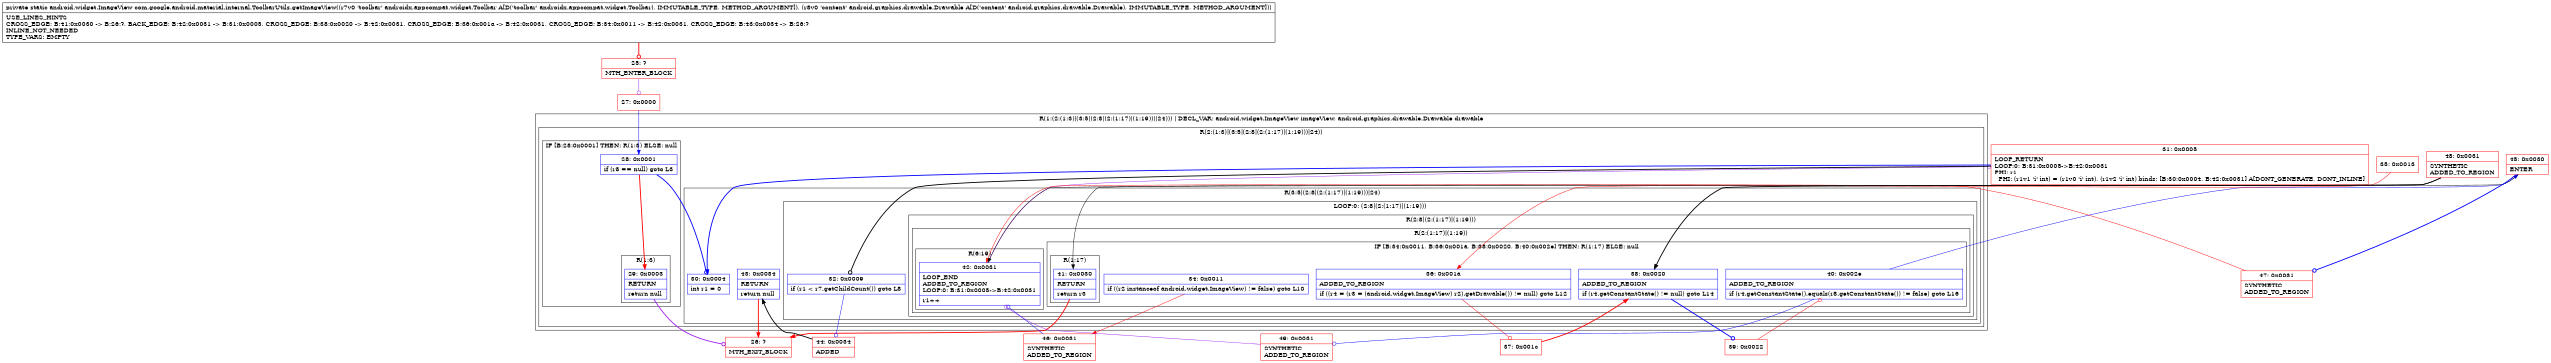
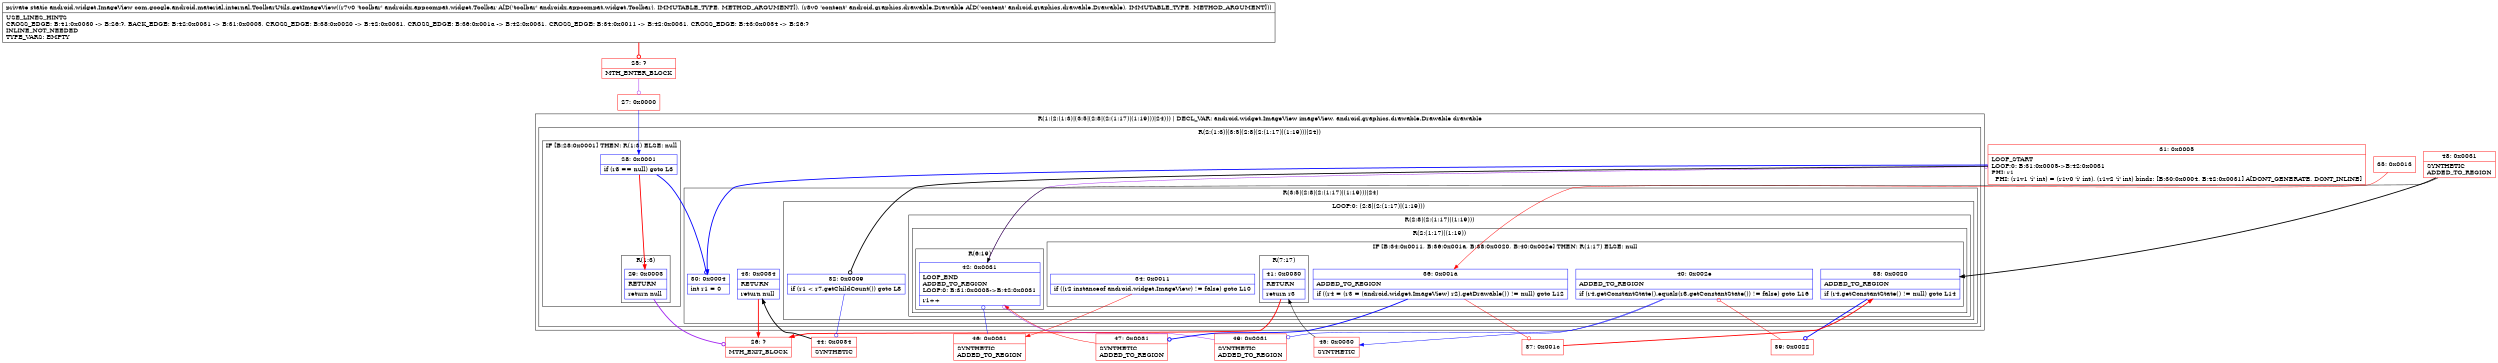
node "31: 0x0005": text "LOOP_RETURN" -> "LOOP_START"
node "45: 0x0030": text "ENTER" -> "SYNTHETIC"
edge "45: 0x0030" -> "47: 0x0031": now "36: 0x001a" -> "47: 0x0031"
cluster "R(1:17)": label "R(1:17)" -> "R(7:17)"
node "44: 0x0034": text "ADDED" -> "SYNTHETIC"
